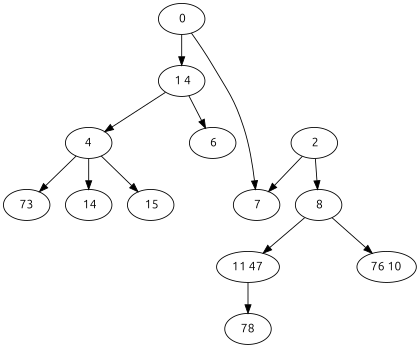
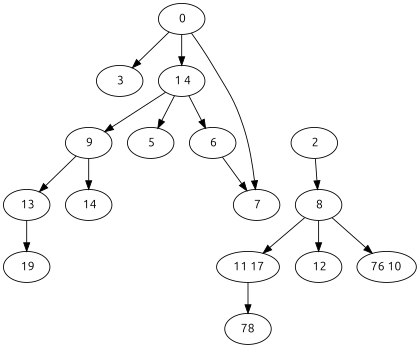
node "3": added
node "4": label "4" -> "9"
node "5": added
edge "2" -> "7": now "6" -> "7"
node "73": label "73" -> "13"
node "15": removed
node "19": added
node "11 47": label "11 47" -> "11 17"
node "12": added
